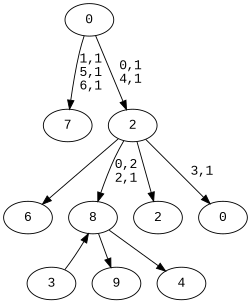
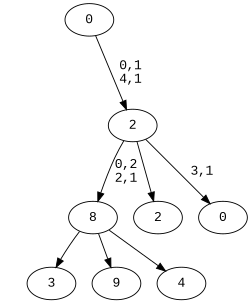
node "7": removed
node "6": removed
edge "3" -> "8": reversed
